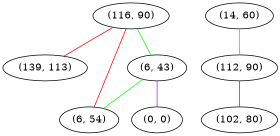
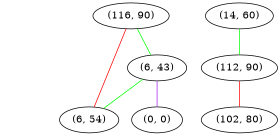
node "(139, 113)": removed
